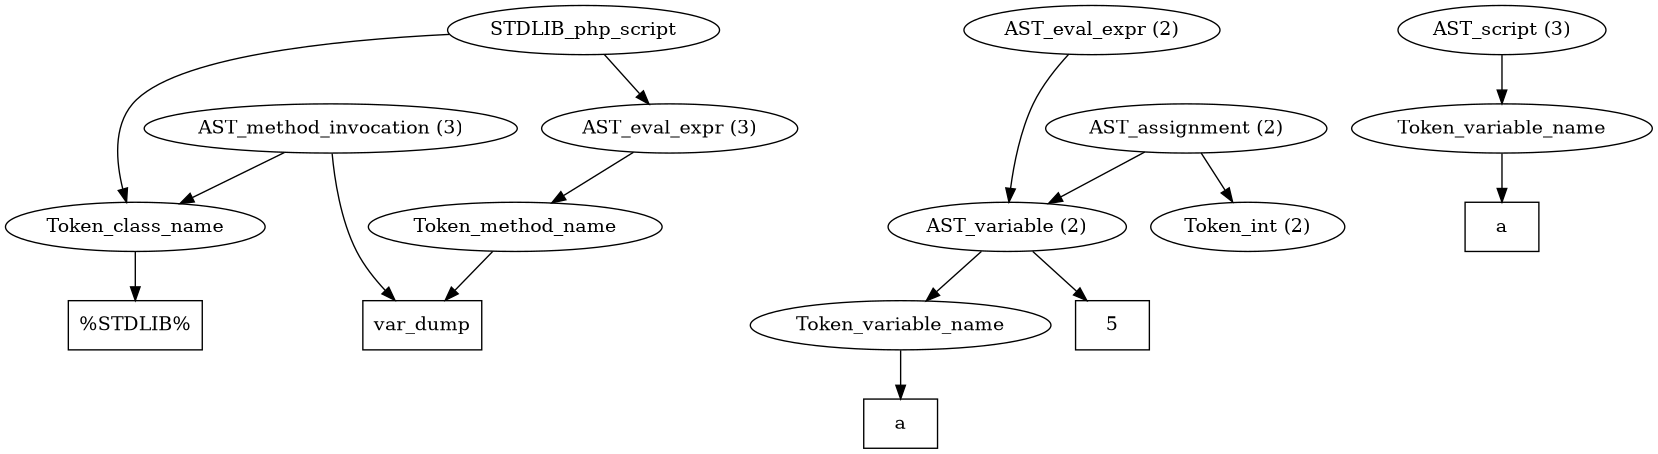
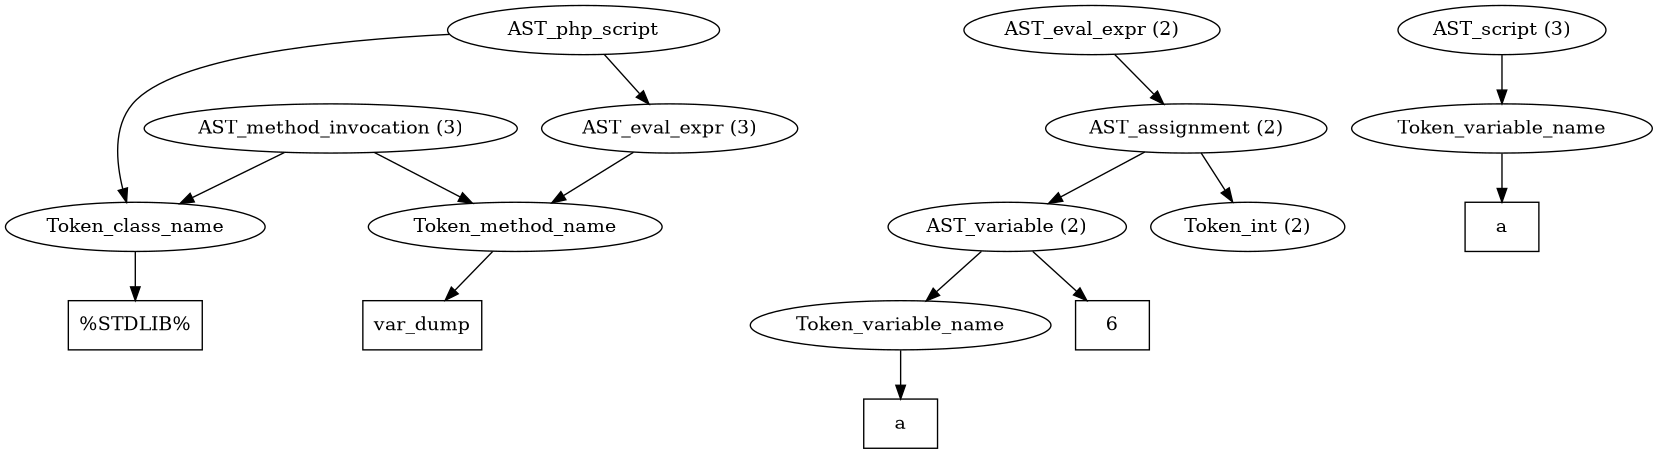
node "STDLIB_php_script": label "STDLIB_php_script" -> "AST_php_script"
edge "AST_eval_expr (2)" -> "AST_variable (2)": now "AST_eval_expr (2)" -> "AST_assignment (2)"
edge "AST_method_invocation (3)" -> "var_dump": now "AST_method_invocation (3)" -> "Token_method_name"
node "5": label "5" -> "6"
